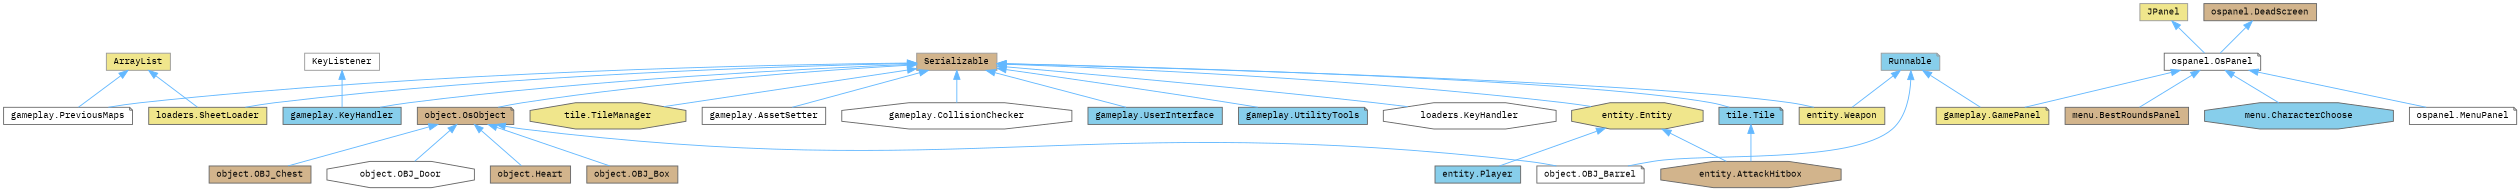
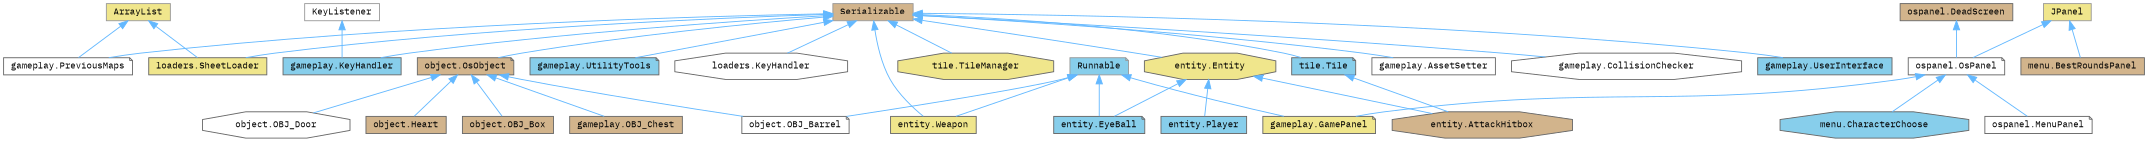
edge "menu.BestRoundsPanel" -> "ospanel.OsPanel": now "menu.BestRoundsPanel" -> "JPanel"
node "entity.EyeBall": added
node "object.OBJ_Chest": label "object.OBJ_Chest" -> "gameplay.OBJ_Chest"
